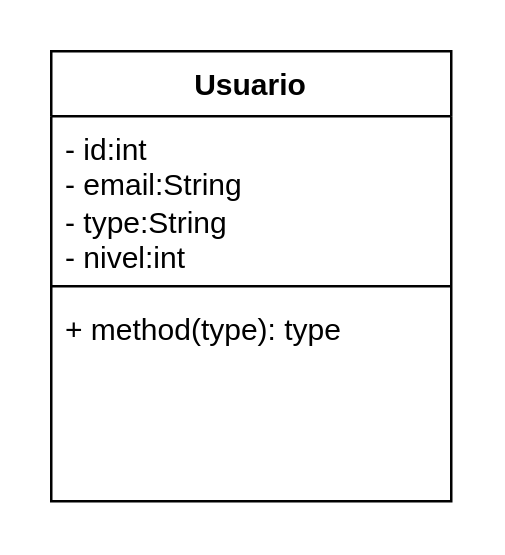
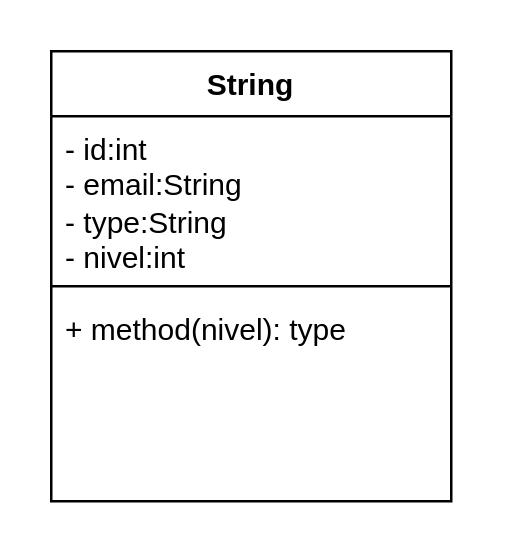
node "Usuario": label "Usuario" -> "String"
node "+ method(type): type": label "+ method(type): type" -> "+ method(nivel): type"
